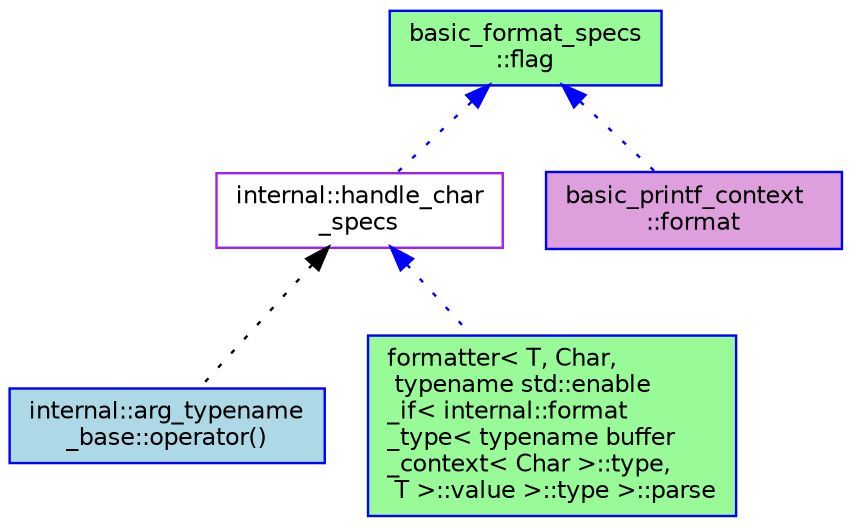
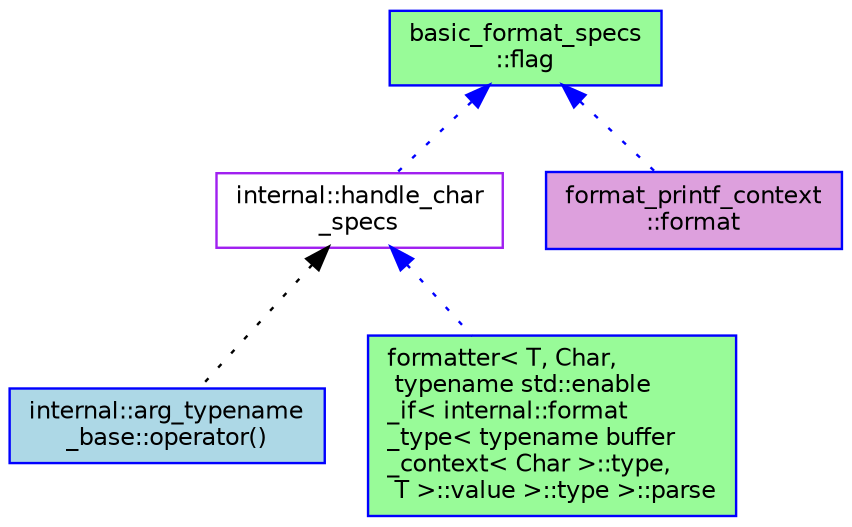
node "basic_printf_context ::format": label "basic_printf_context ::format" -> "format_printf_context ::format"
